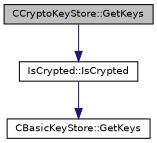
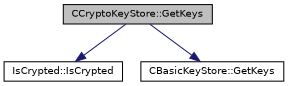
edge "IsCrypted::IsCrypted" -> "CBasicKeyStore::GetKeys": now "CCryptoKeyStore::GetKeys" -> "CBasicKeyStore::GetKeys"
